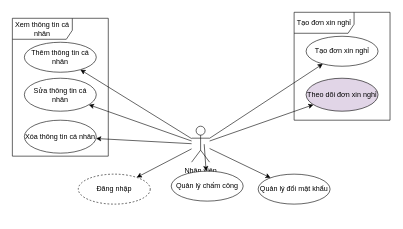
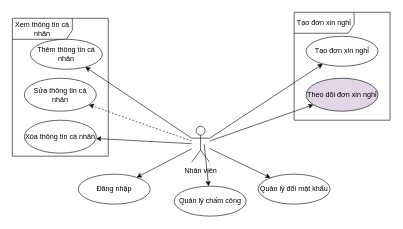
node "Thêm thông tin cá nhân": moved (60, 57) -> (66, 54)
edge "Nhân viên" -> "Sửa thông tin cá nhân": style solid -> dashed
node "Quản lý chấm công": moved (207, 186) -> (210, 201)
node "Đăng nhập": style dashed -> solid
